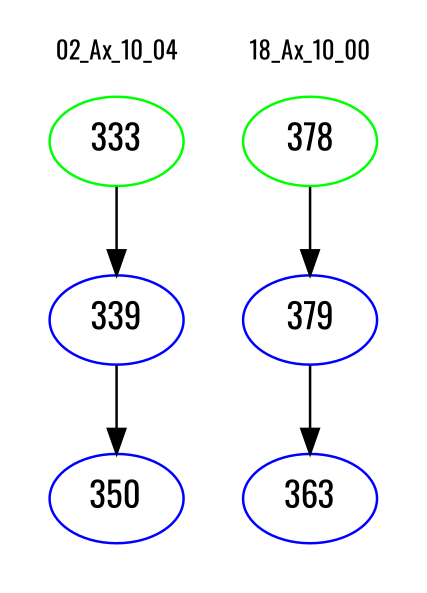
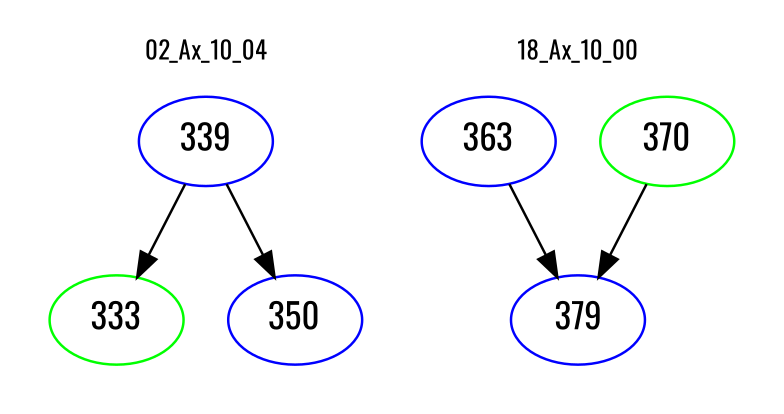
node "378": label "378" -> "370"
edge "333" -> "339": reversed
edge "379" -> "363": reversed
